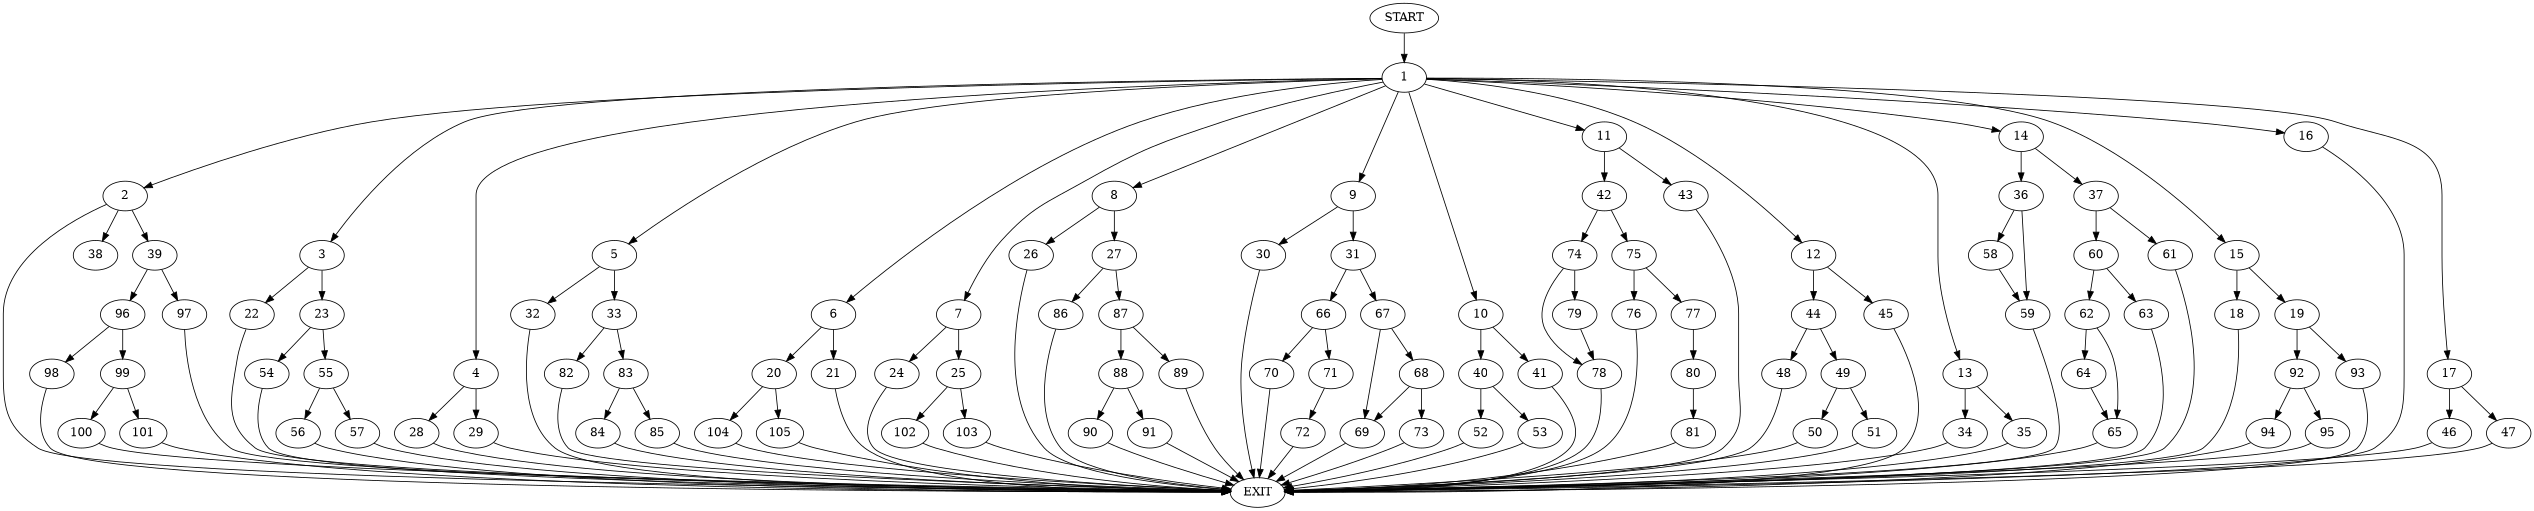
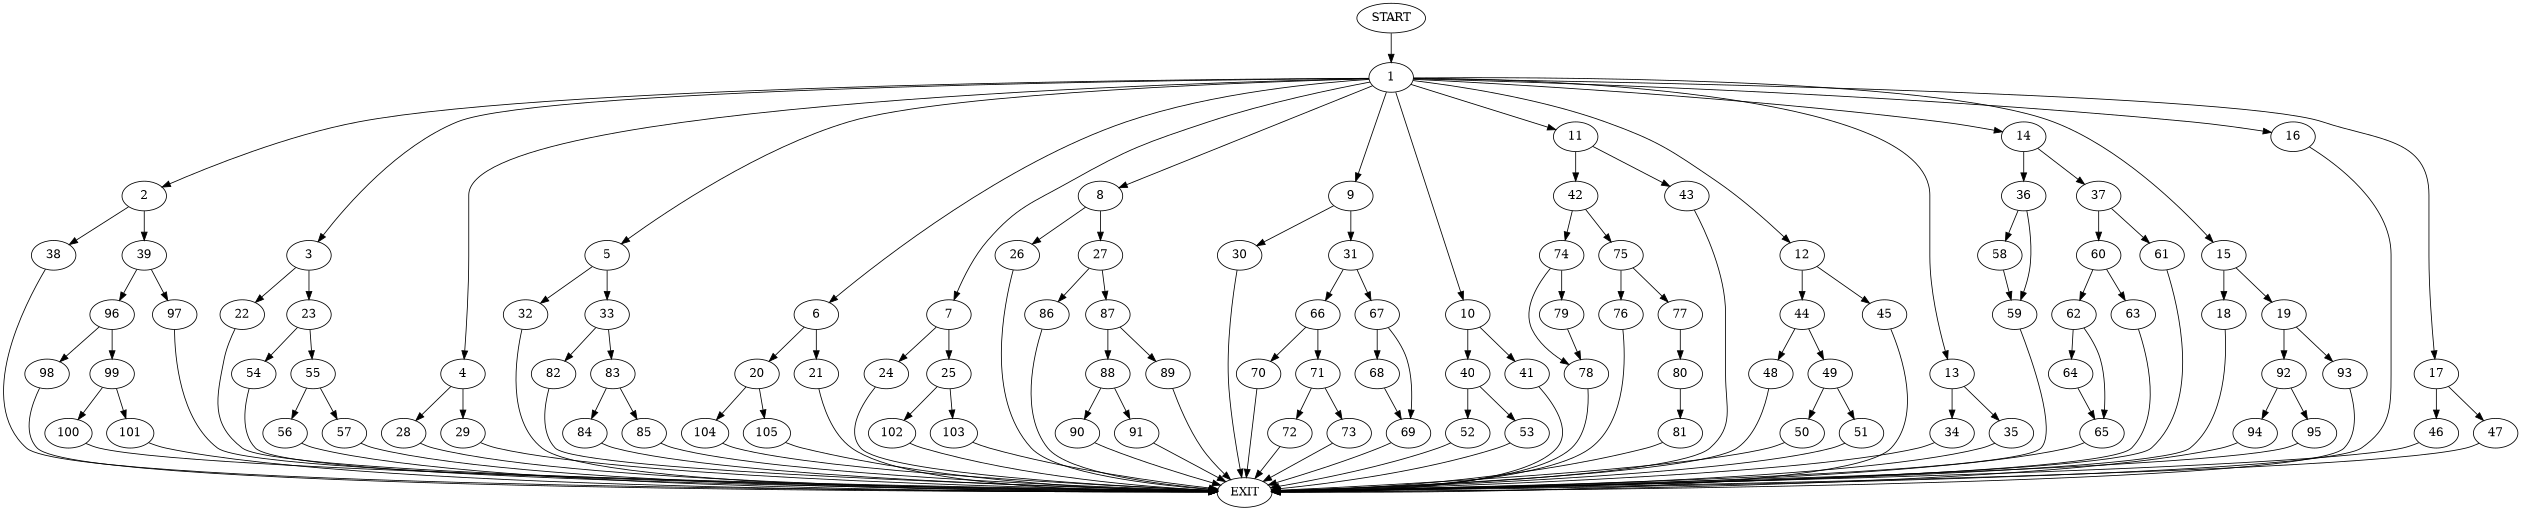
edge "68" -> "73": now "71" -> "73"
edge "2" -> "EXIT": now "38" -> "EXIT"
